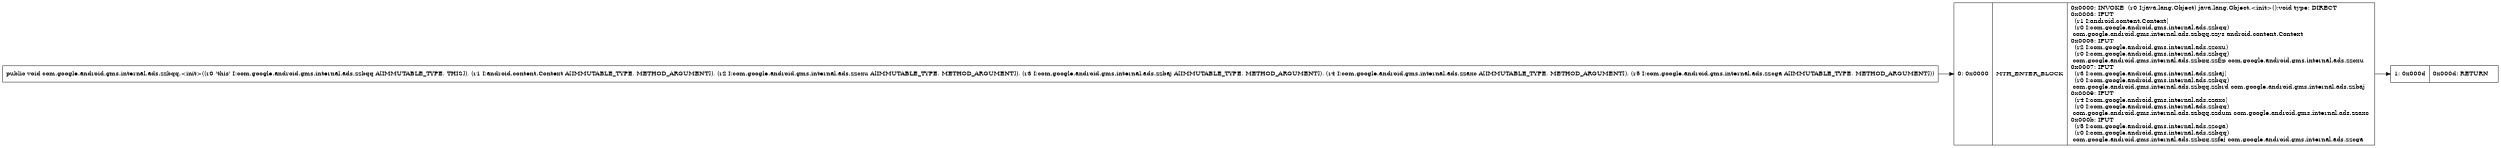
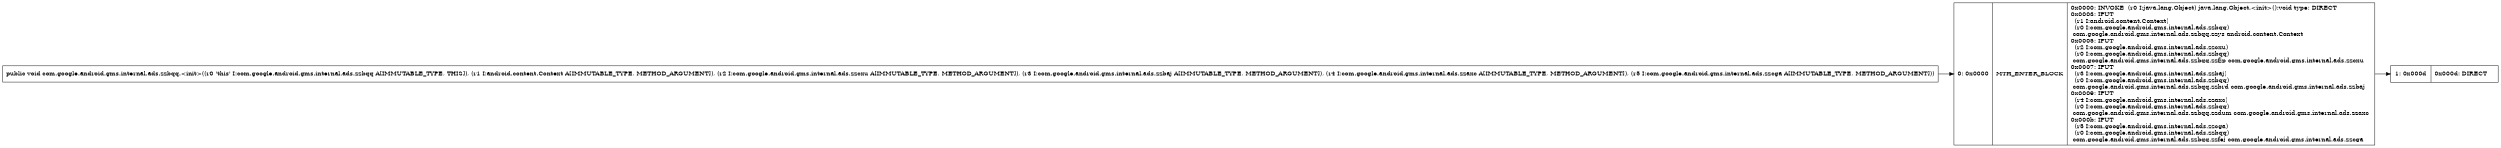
node "1: 0x000d": text "0x000d: RETURN" -> "0x000d: DIRECT"
